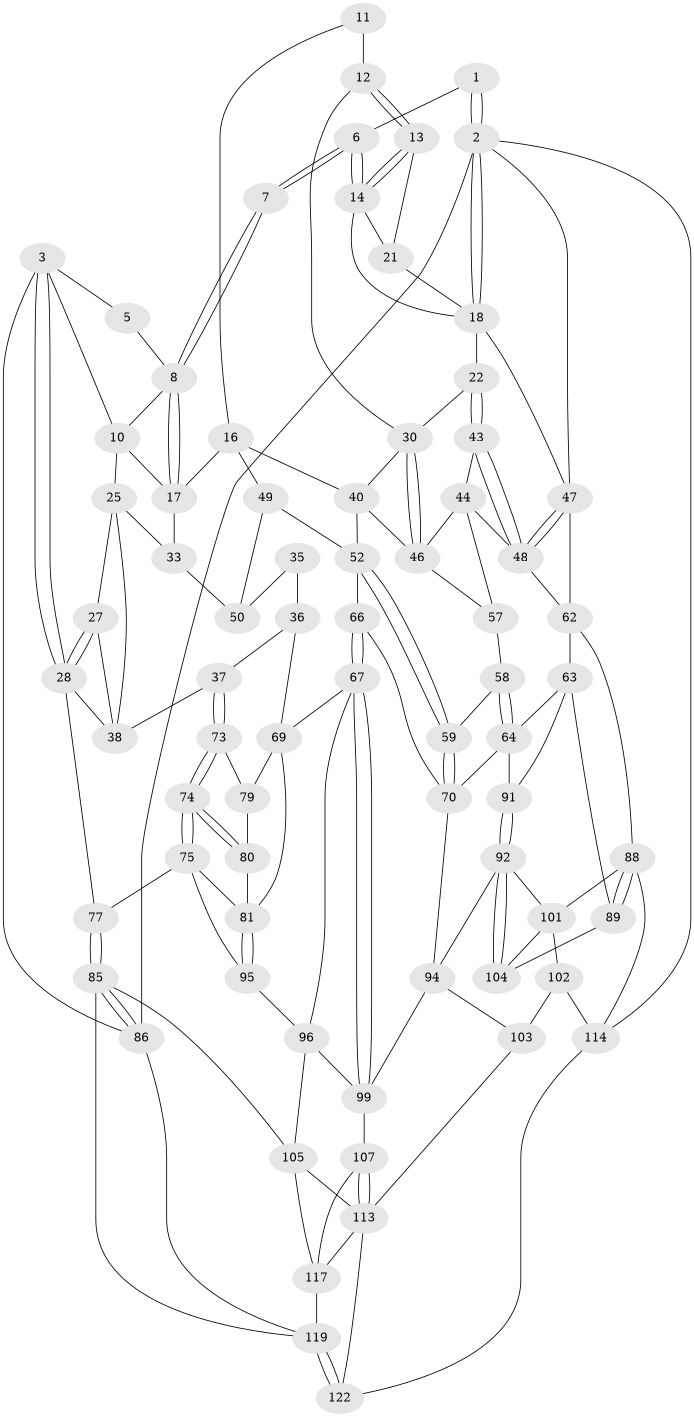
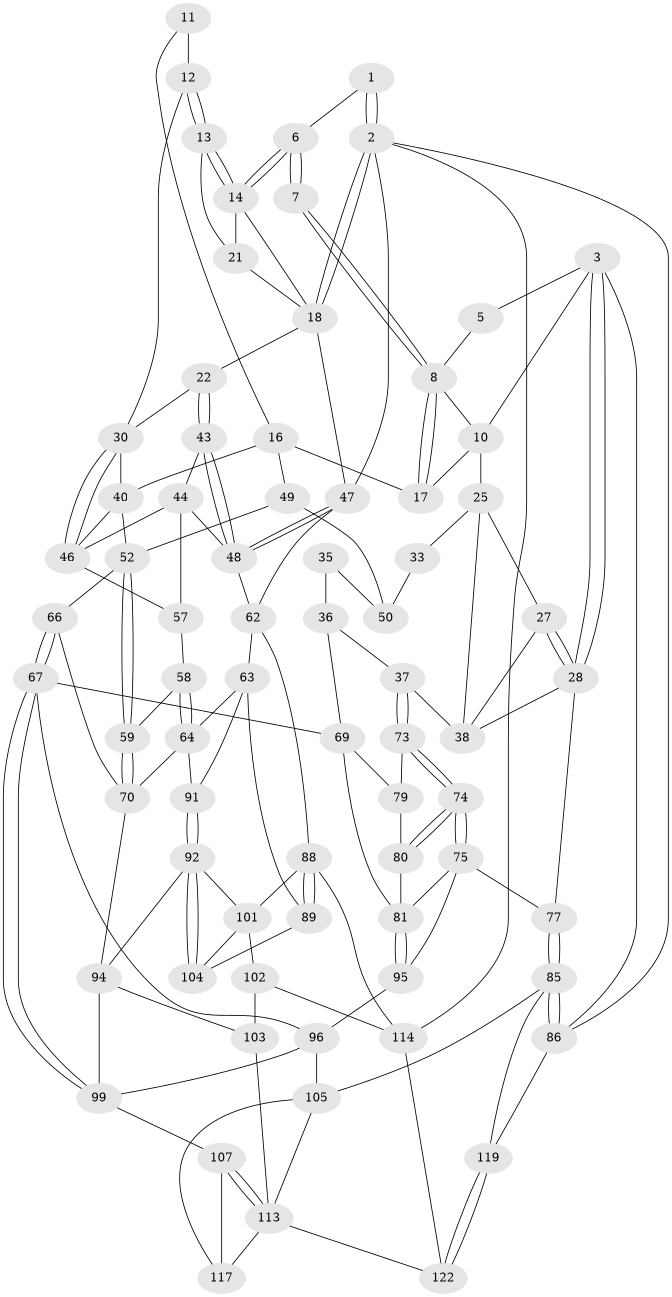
edge "17" -- "33": removed
edge "117" -- "119": removed
